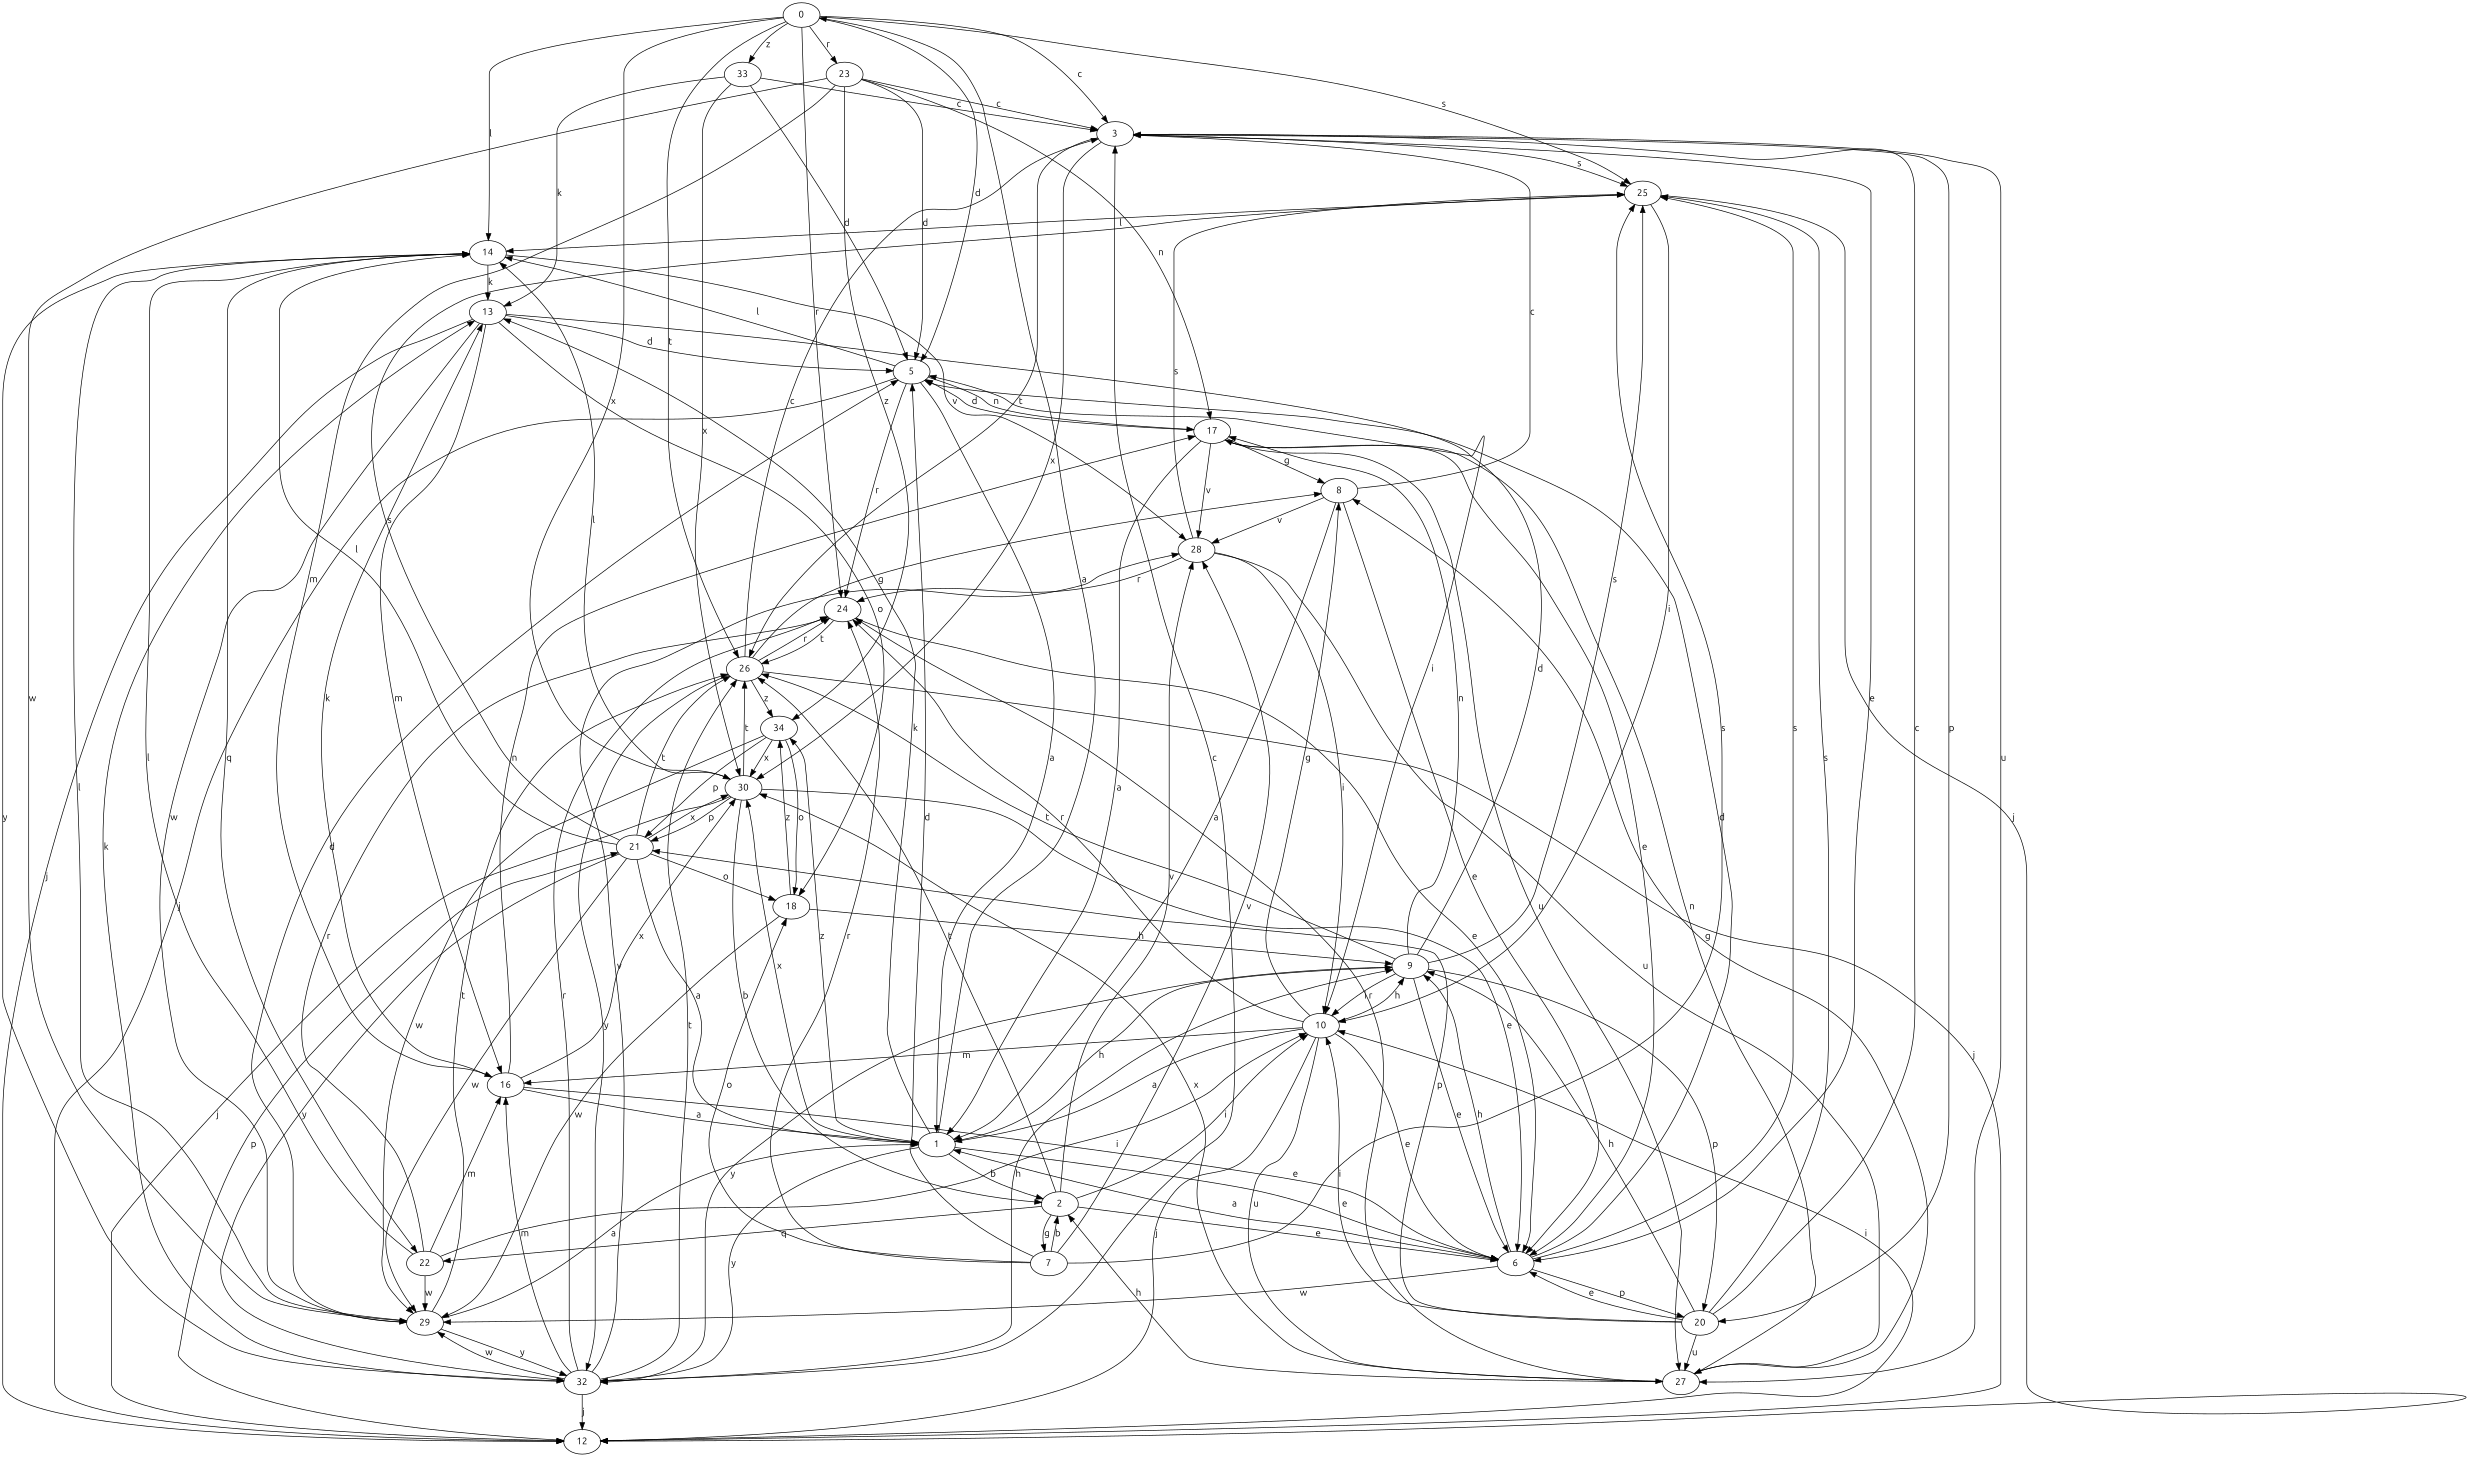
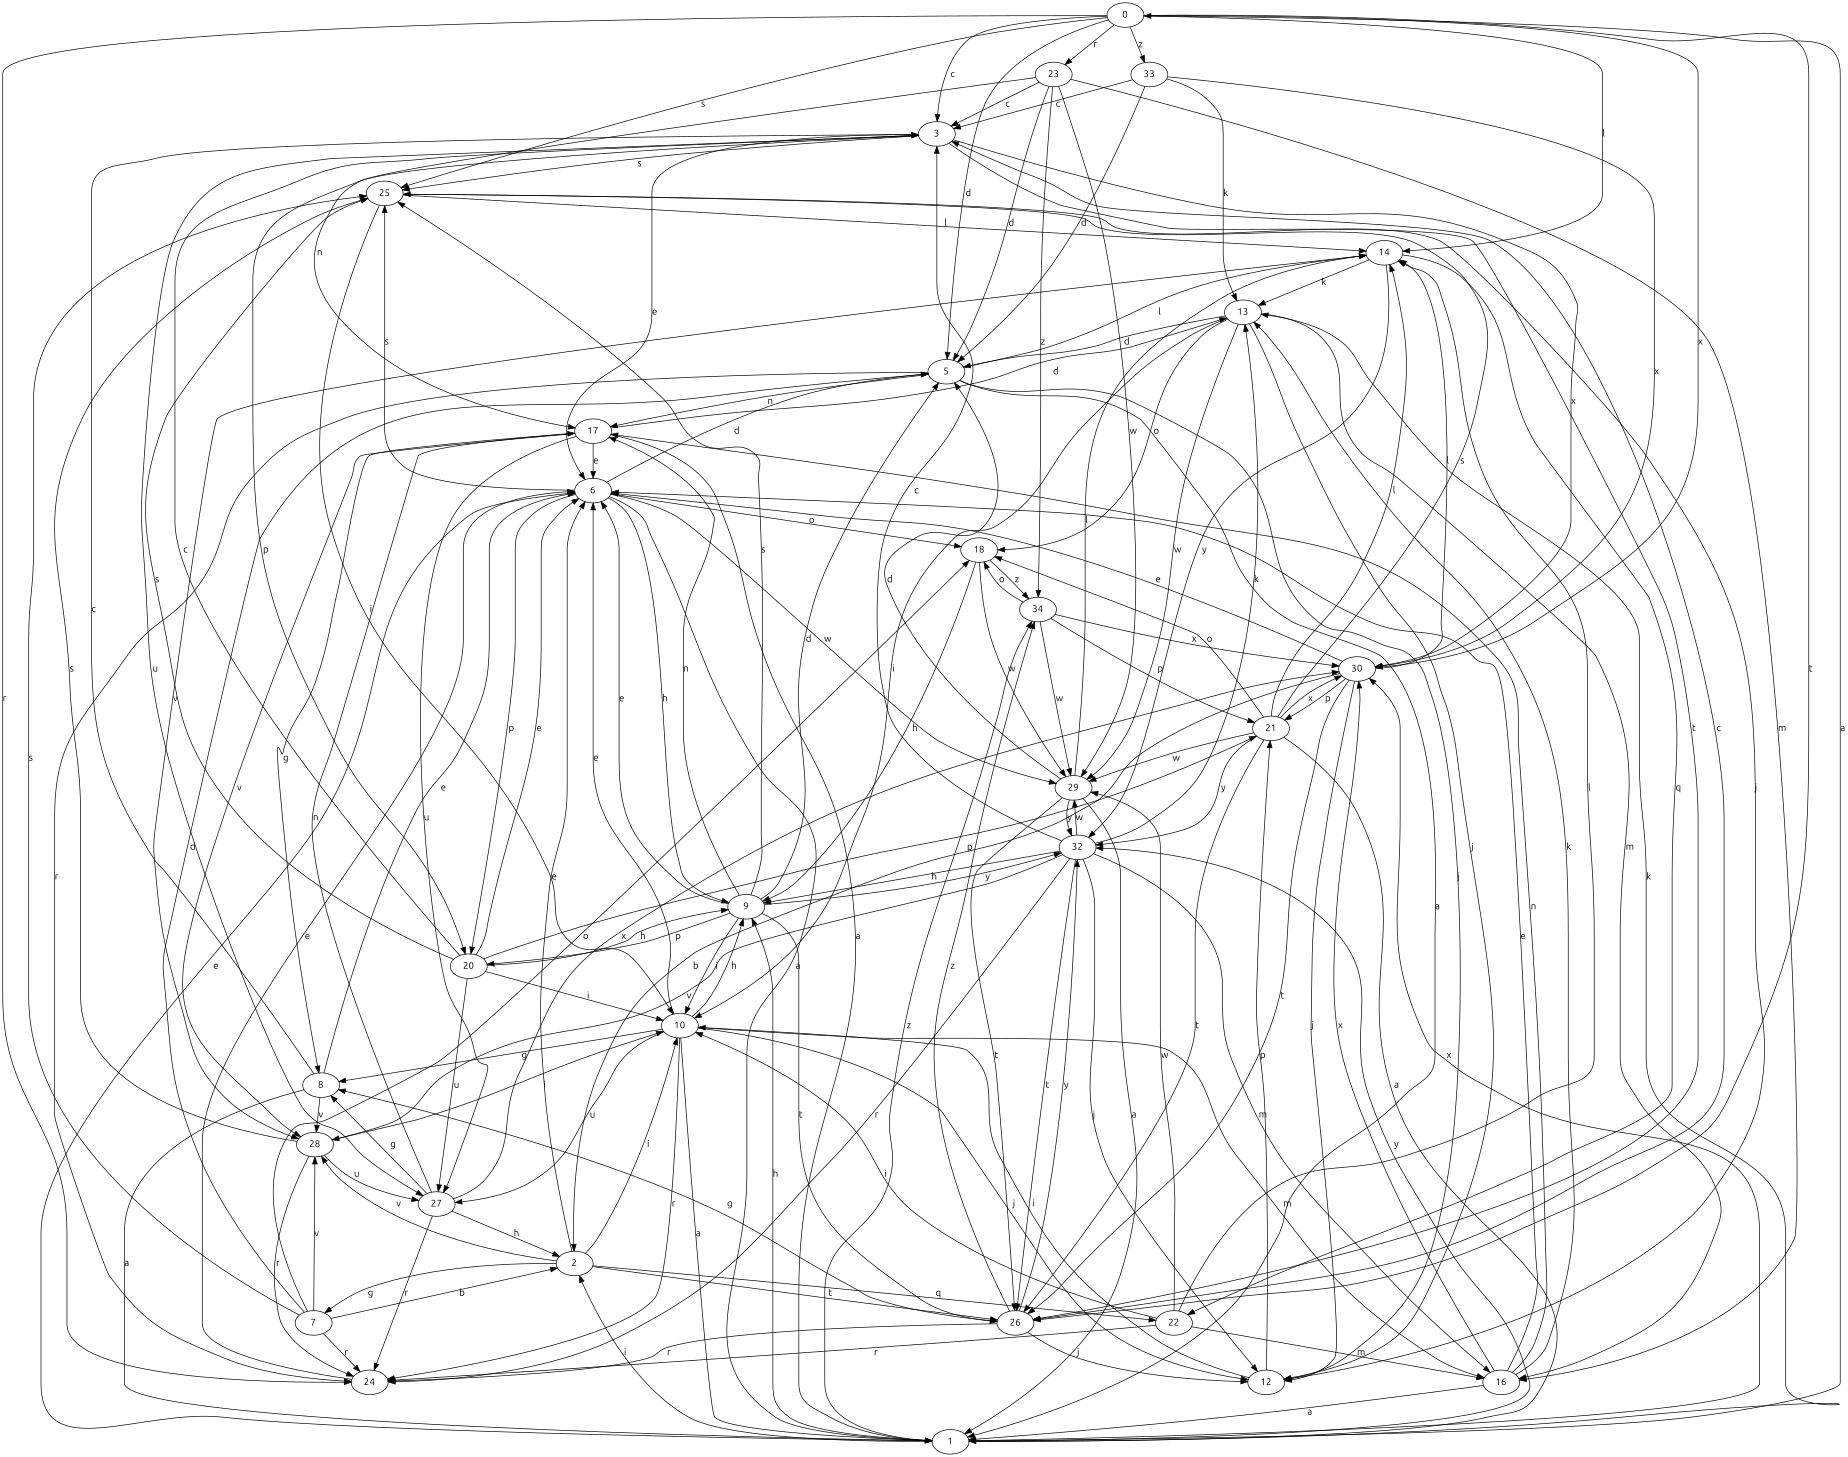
edge "17" -> "5": now "17" -> "13"
edge "6" -> "18": added, label "o"
edge "24" -> "26": removed, label "t"
edge "1" -> "2": label "b" -> "i"
